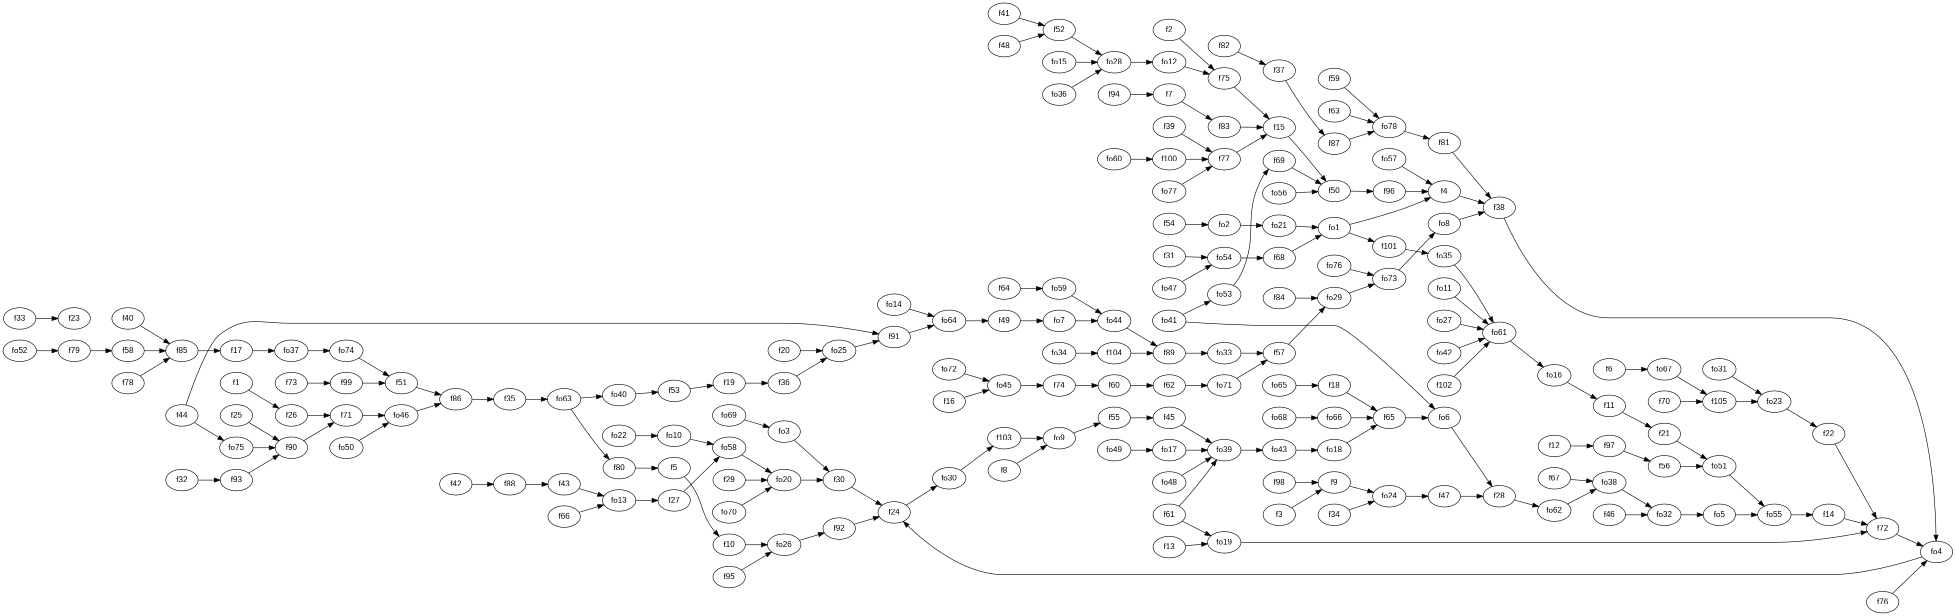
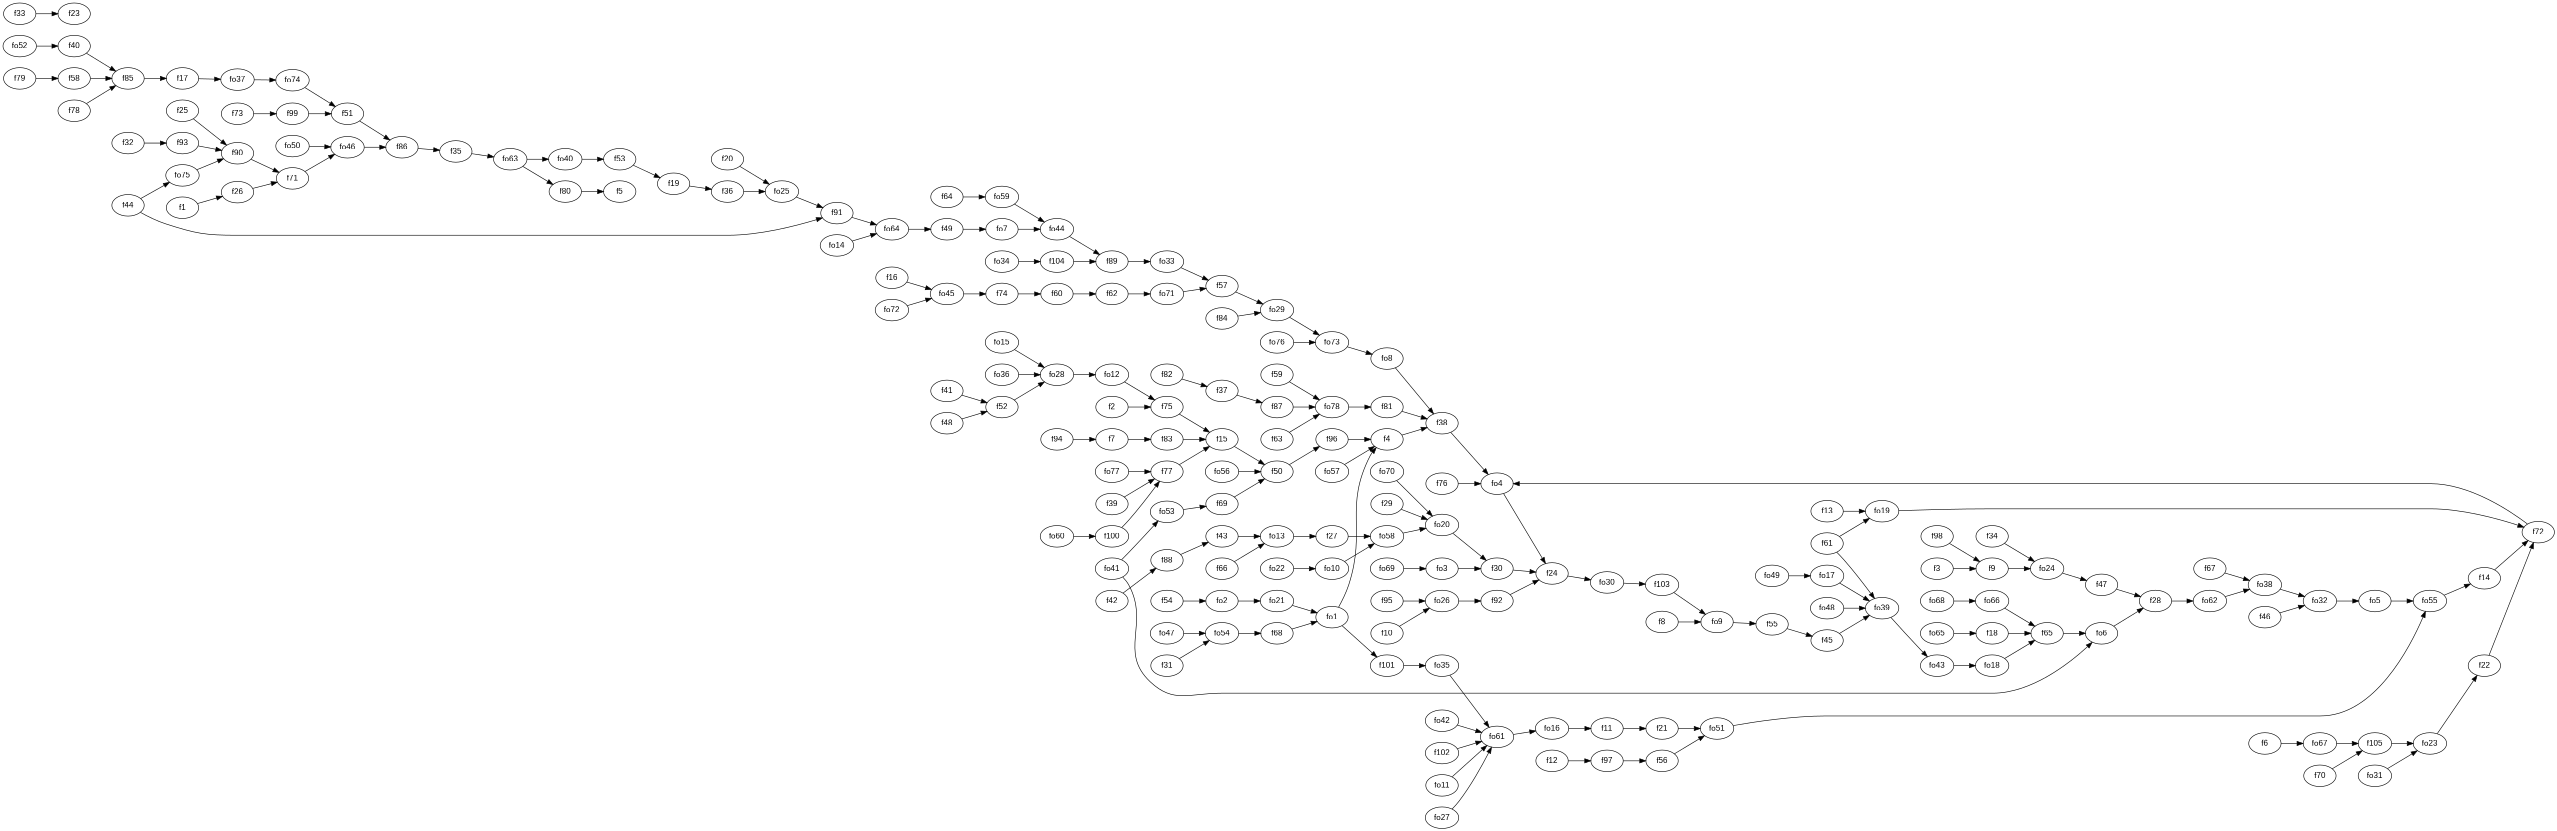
edge "fo52" -> "f79": now "fo52" -> "f40"
edge "f5" -> "f10": removed
